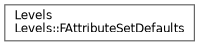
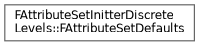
node "Levels Levels::FAttributeSetDefaults": label "Levels Levels::FAttributeSetDefaults" -> "FAttributeSetInitterDiscrete Levels::FAttributeSetDefaults"
